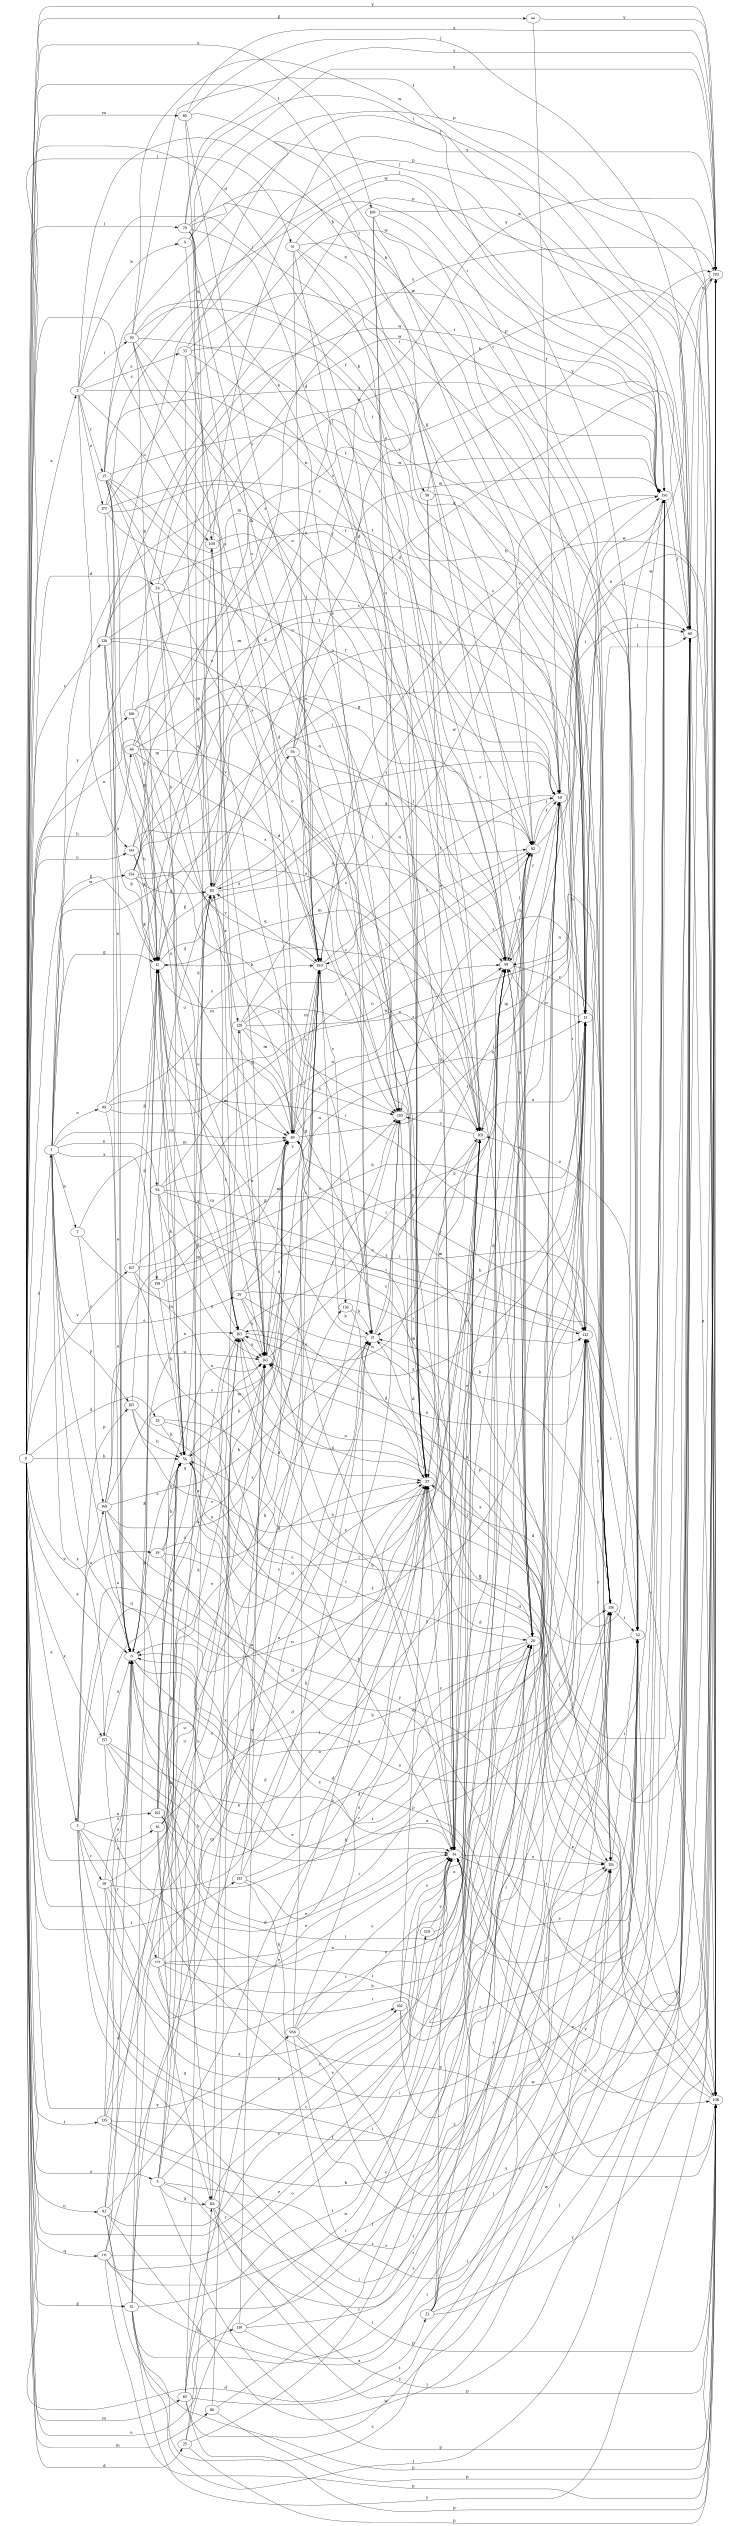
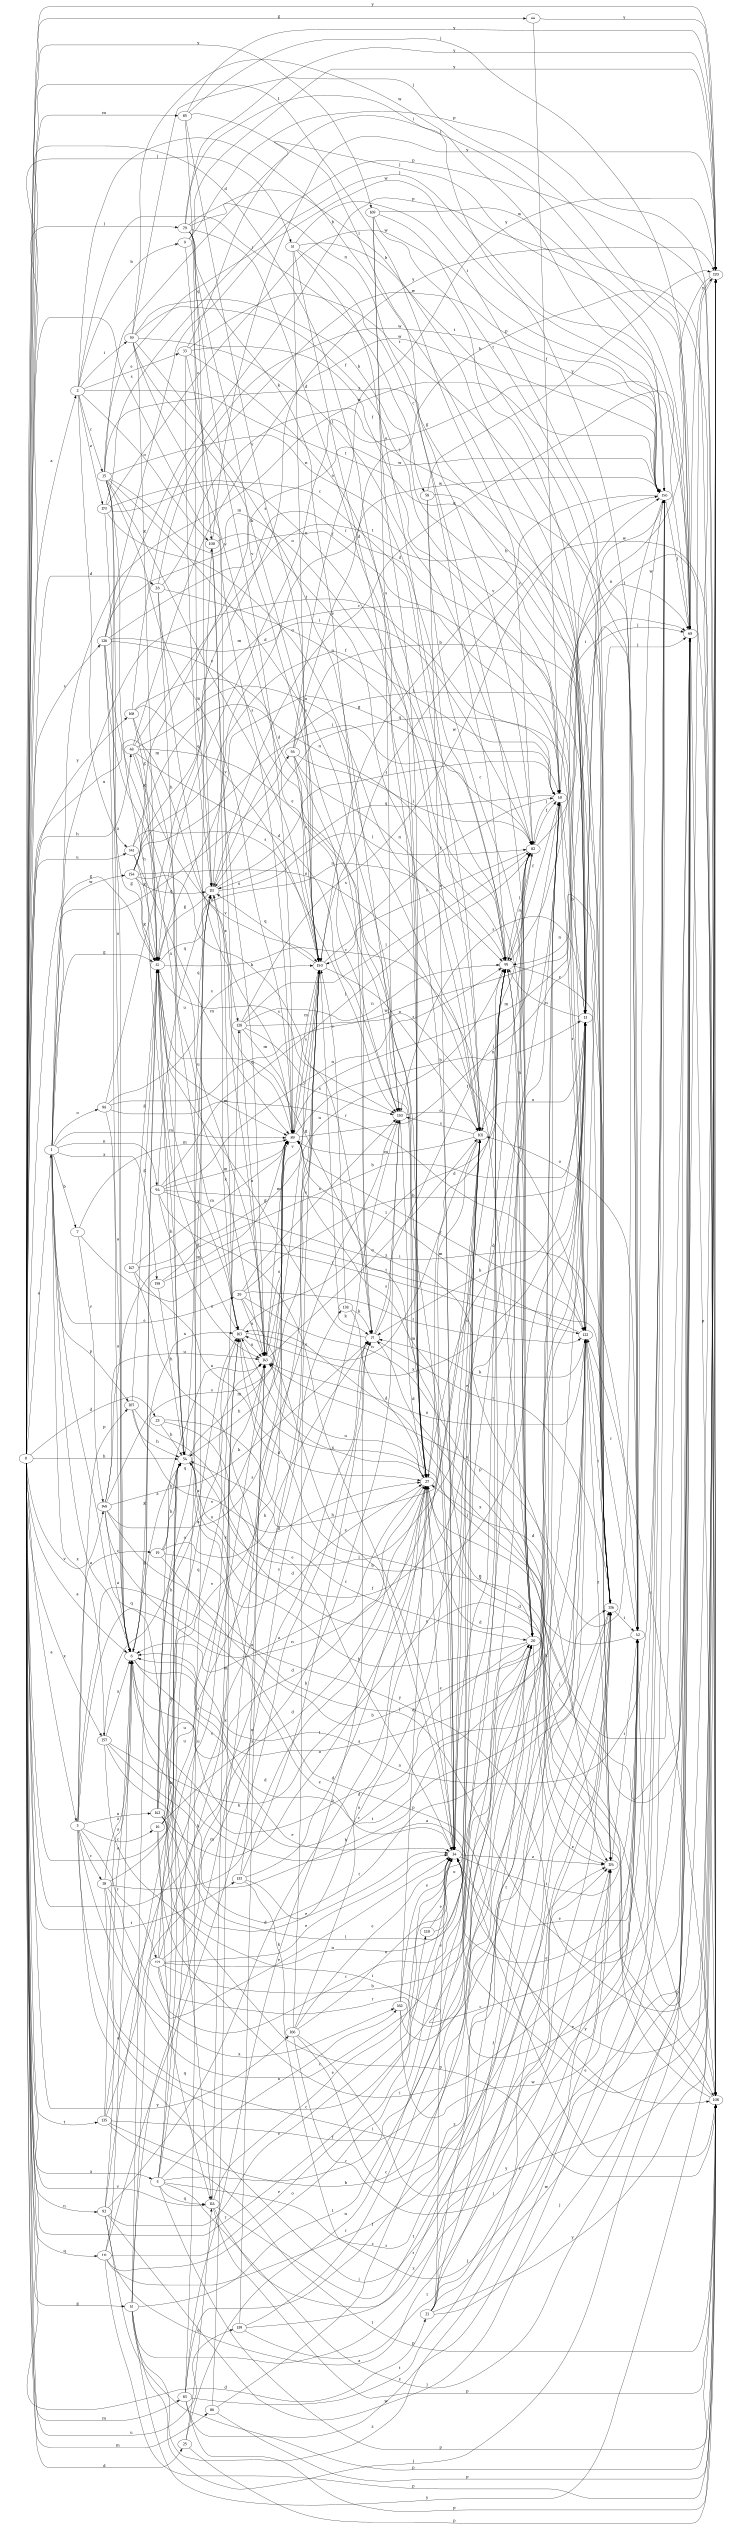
edge "122" -> "115": added, label "q"
edge "1" -> "56": label "m" -> "i"
edge "101" -> "47": now "101" -> "89"
edge "150" -> "138": reversed
edge "94" -> "54": now "94" -> "89"
edge "0" -> "147": now "0" -> "114"
edge "121" -> "89": added, label "m"
node "966": label "966" -> "166"
edge "25" -> "20": now "5" -> "20"
